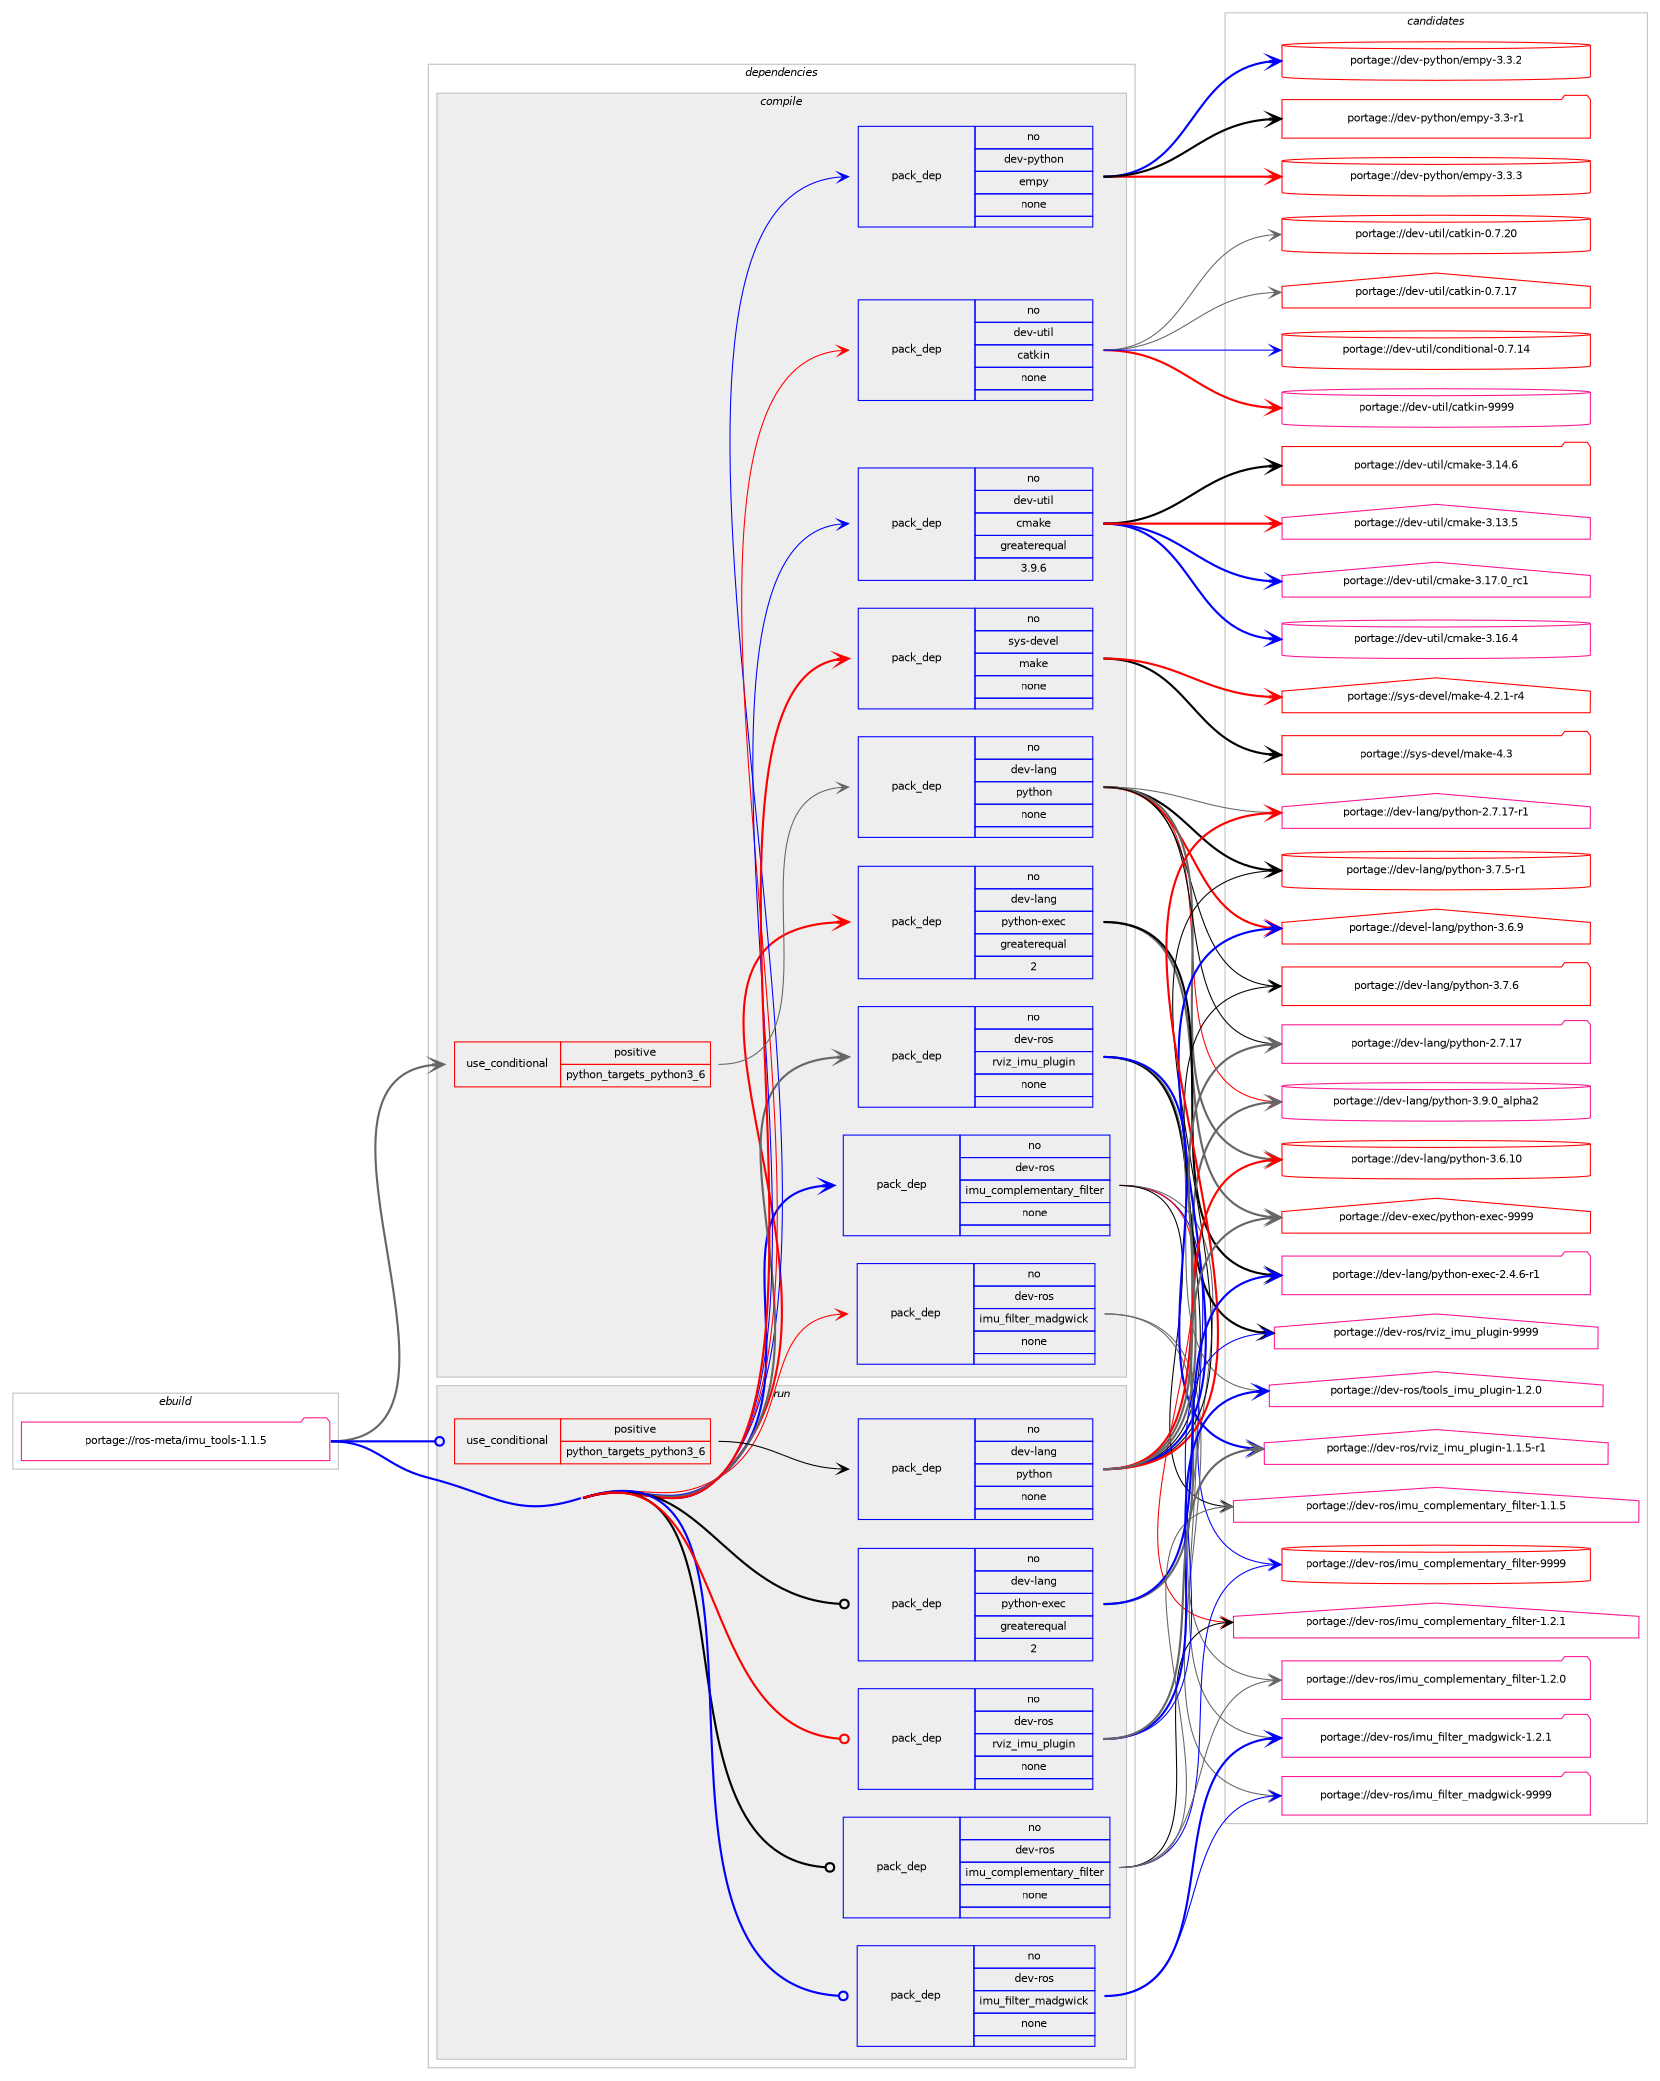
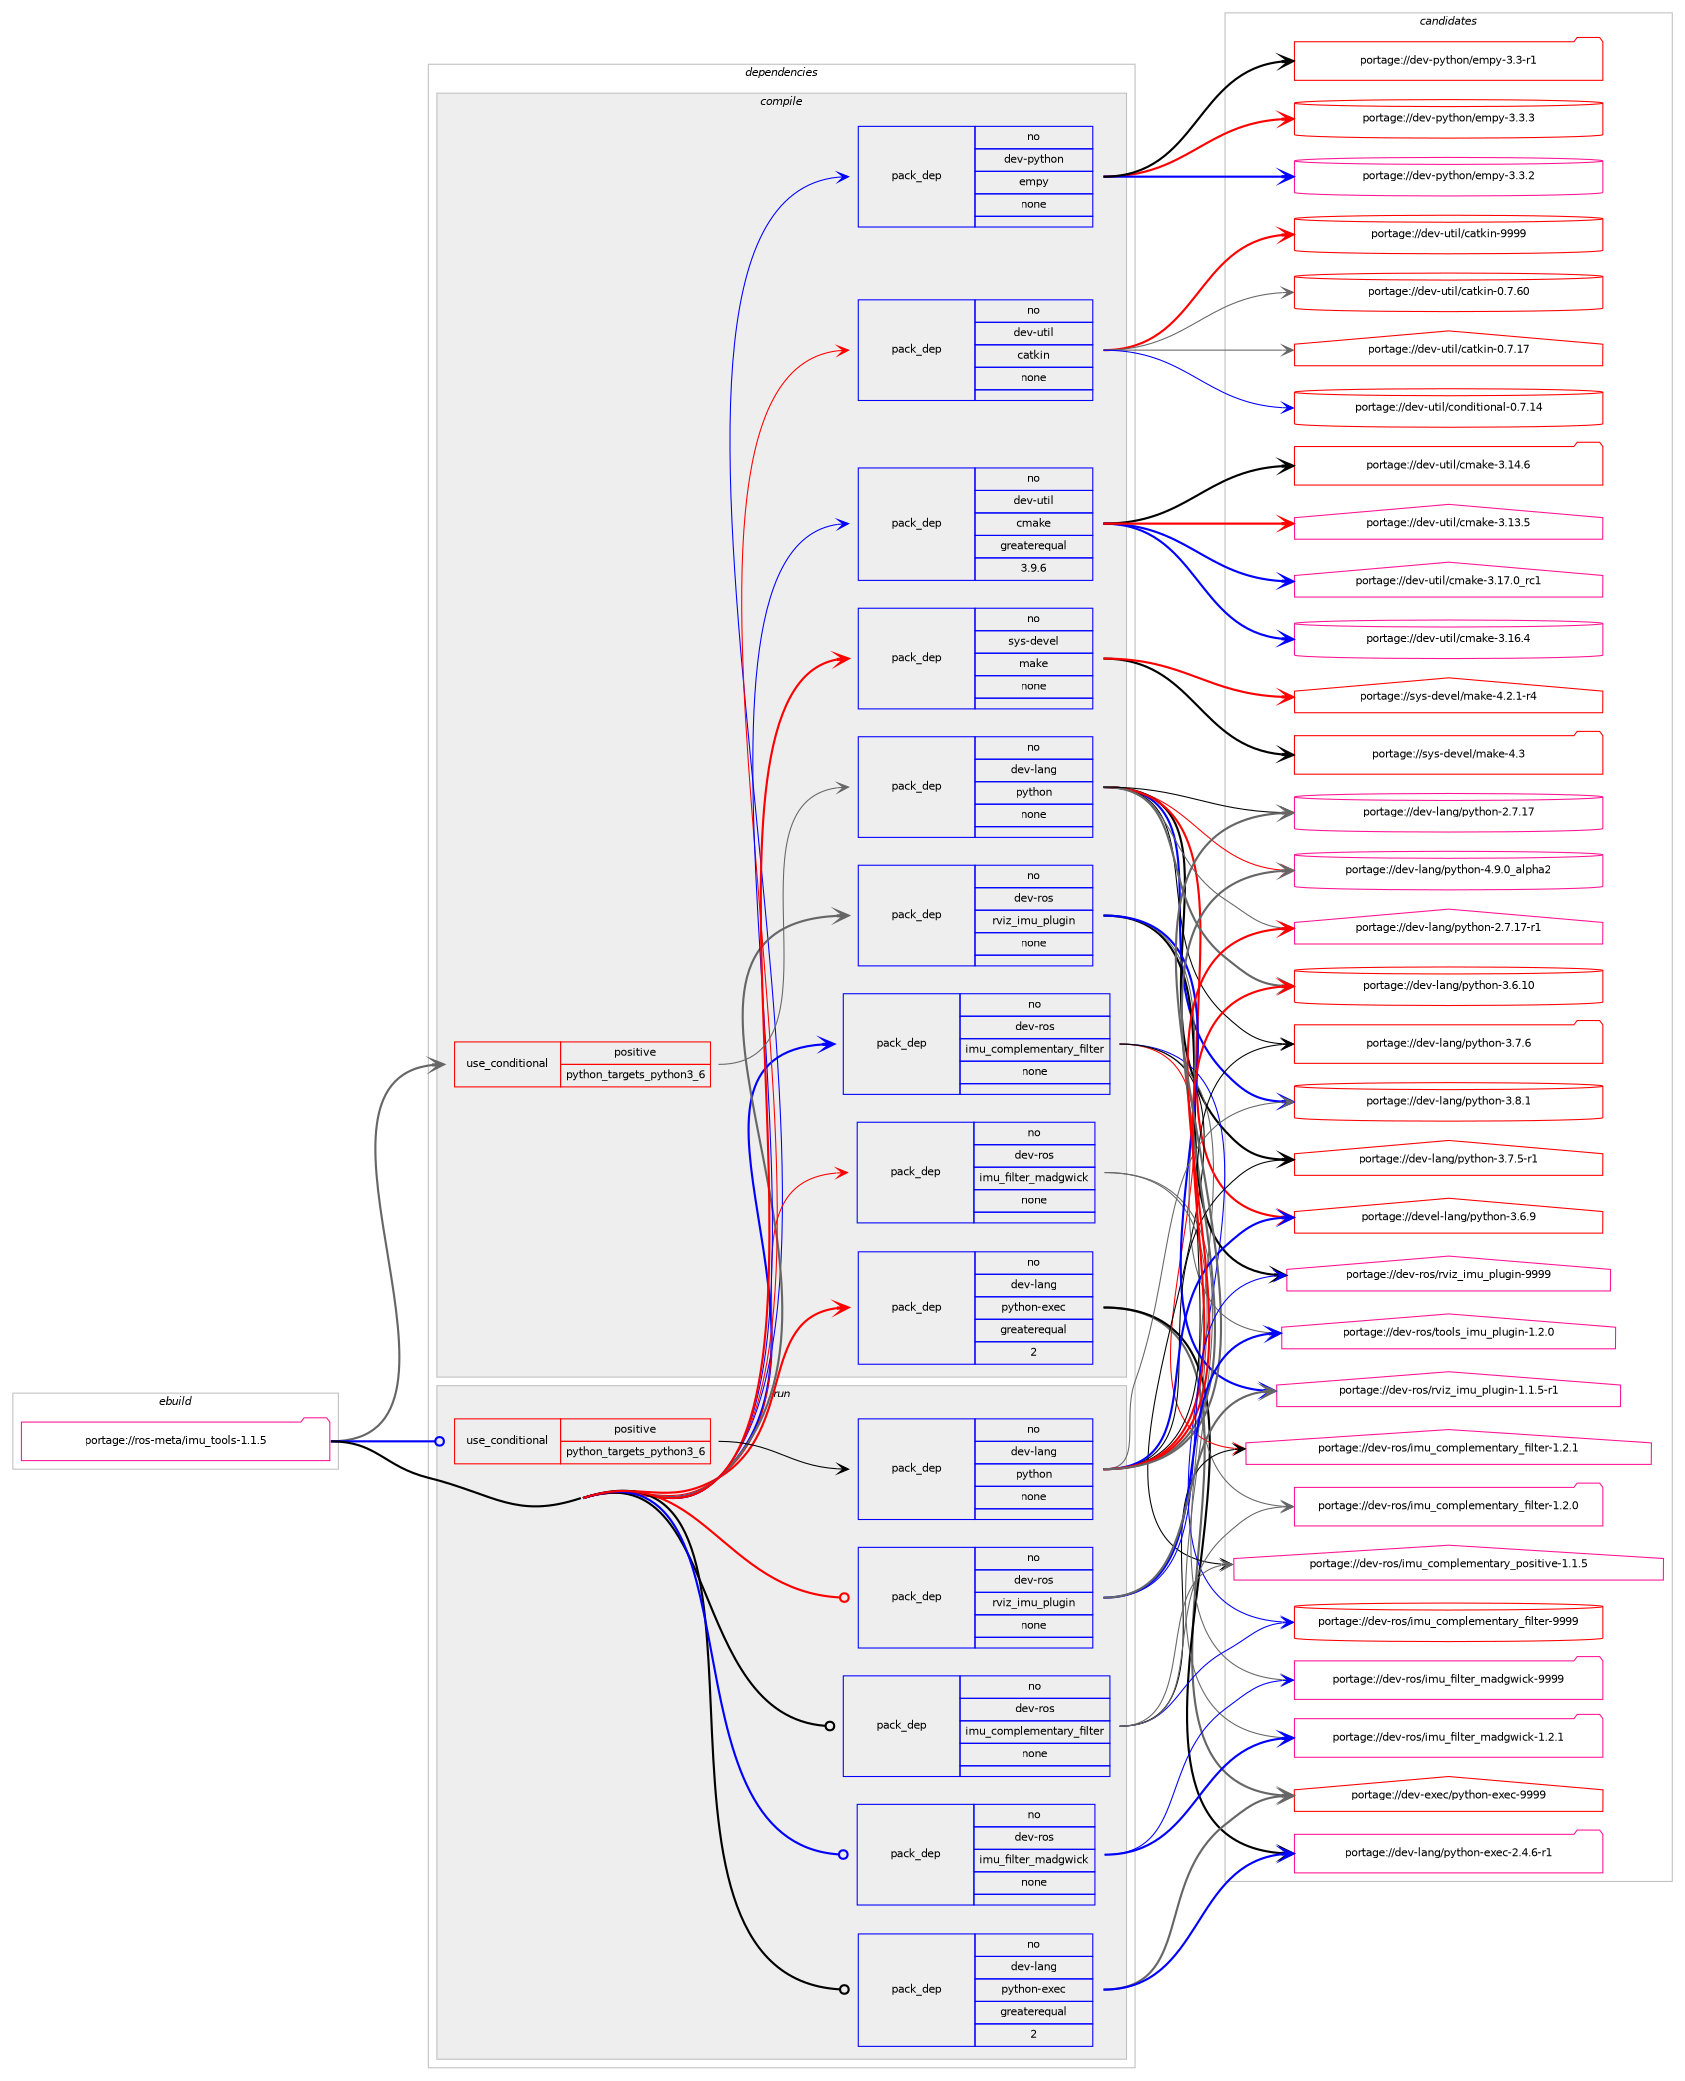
node "portage://dev-python/empy-3.3.2": color red -> deeppink
node "portage://dev-util/catkin-0.7.20": label "portage://dev-util/catkin-0.7.20" -> "portage://dev-util/catkin-0.7.60"
node "portage://dev-util/catkin-9999": color deeppink -> red
node "portage://dev-lang/python-3.7.5-r1": shape cylinder -> house
node "portage://dev-lang/python-2.7.17": shape folder -> cylinder
node "portage://dev-lang/python-3.9.0_alpha2": label "portage://dev-lang/python-3.9.0_alpha2" -> "portage://dev-lang/python-4.9.0_alpha2"
node "portage://dev-lang/python-3.8.1": added
node "portage://dev-ros/imu_complementary_filter-1.1.5": label "portage://dev-ros/imu_complementary_filter-1.1.5" -> "portage://dev-ros/imu_complementary_positive-1.1.5"
